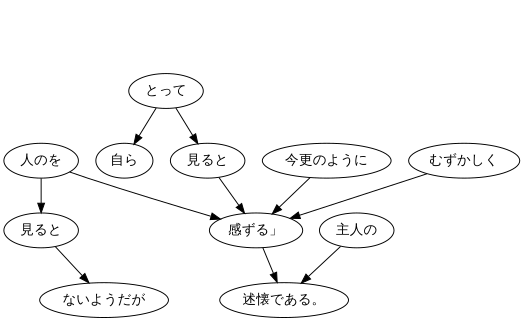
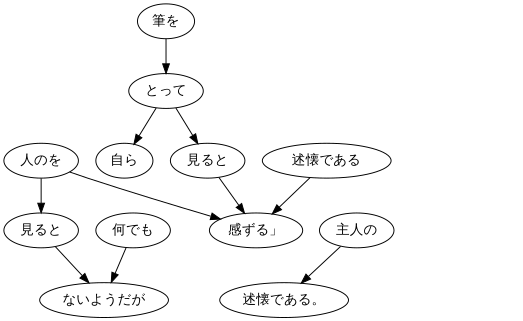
node "筆を": added
node "今更のように": label "今更のように" -> "述懐である"
node "むずかしく": removed
node "何でも": added
edge "感ずる」" -> "述懐である。": removed
